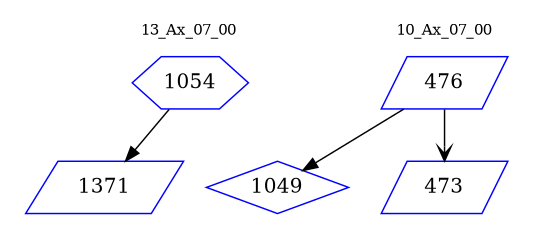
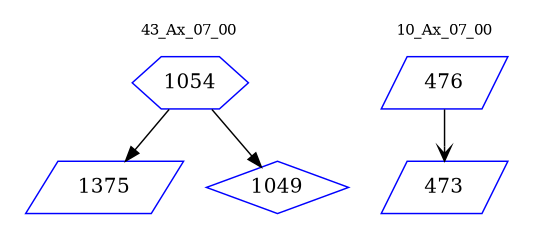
cluster "13_Ax_07_00": label "13_Ax_07_00" -> "43_Ax_07_00"
edge "476" -> "1049": now "1054" -> "1049"
node "1371": label "1371" -> "1375"
